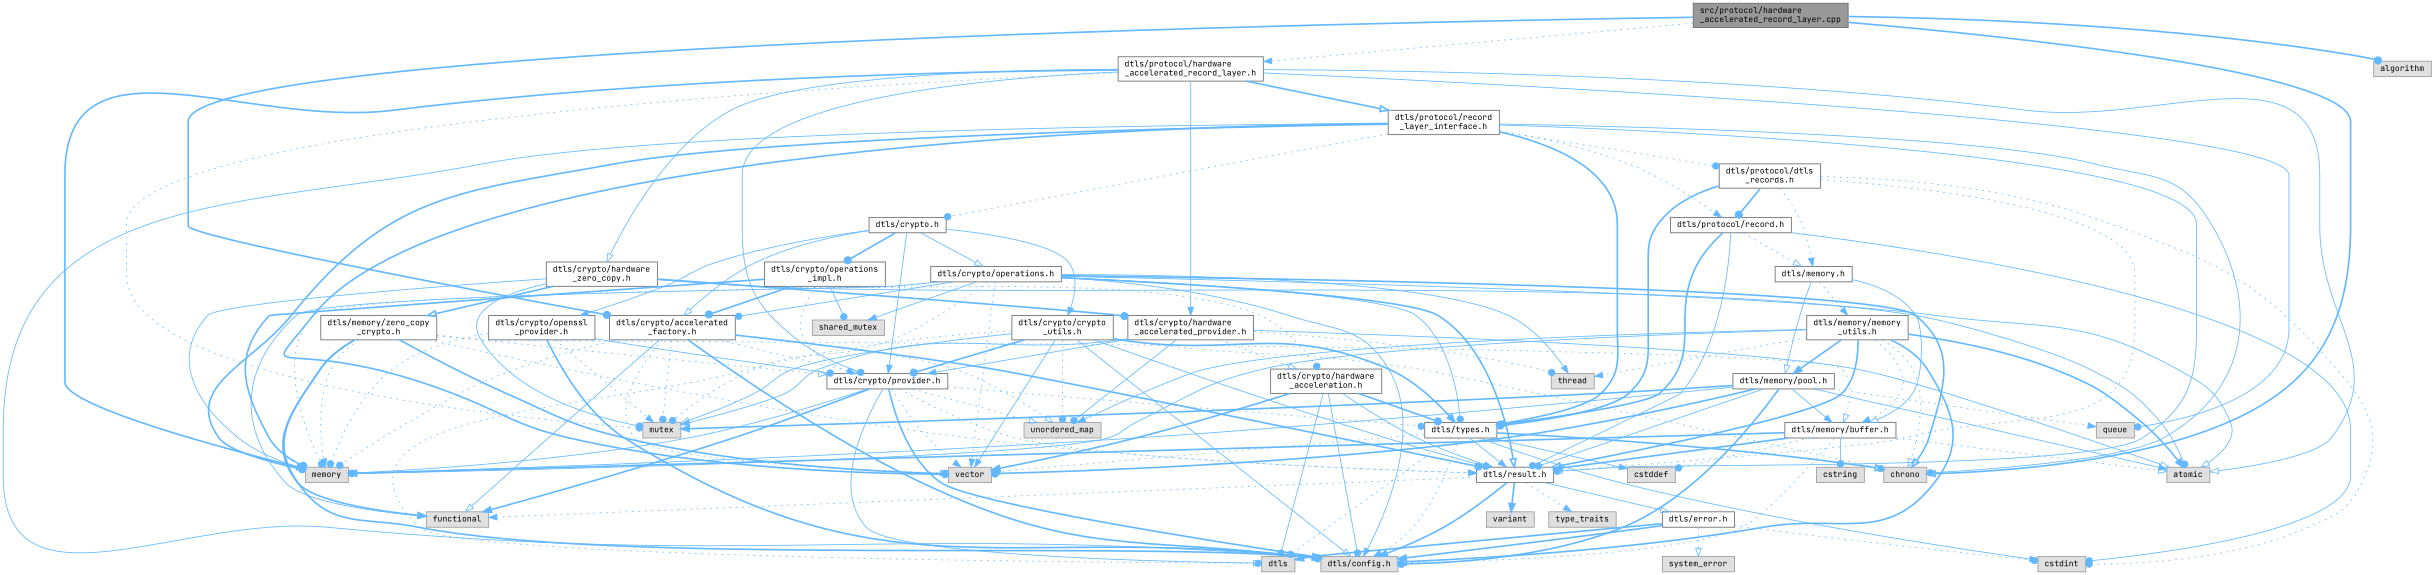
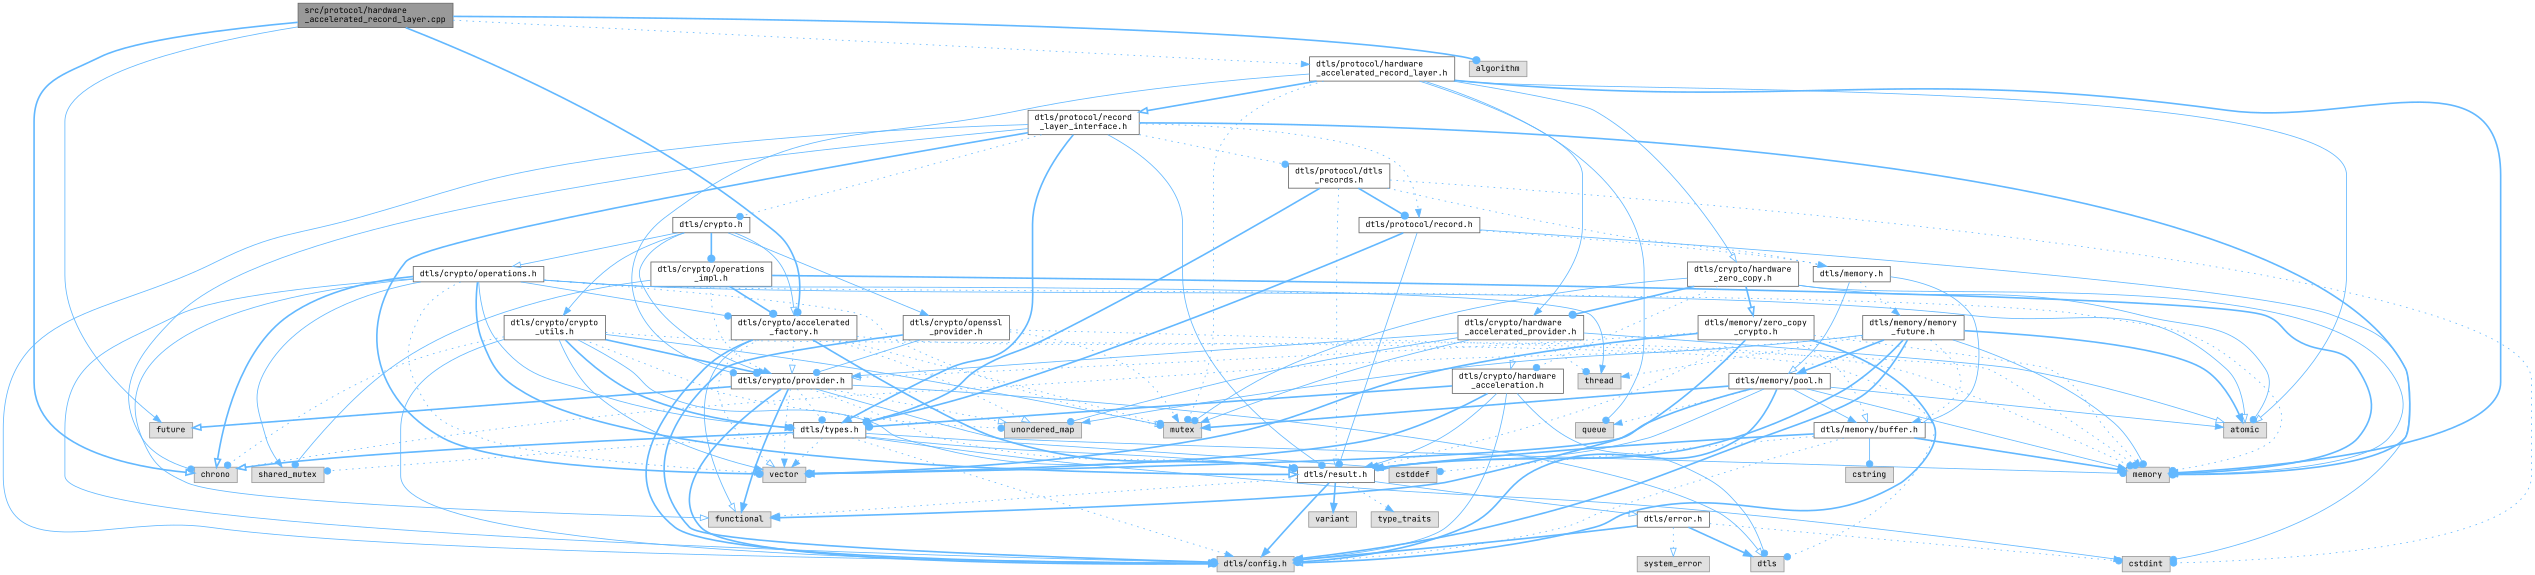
node "dtls/memory/memory _utils.h": label "dtls/memory/memory _utils.h" -> "dtls/memory/memory _future.h"
node "future": added
edge "dtls/memory/buffer.h" -> "atomic": removed
edge "dtls/types.h" -> "dtls": now "dtls/types.h" -> "shared_mutex"
